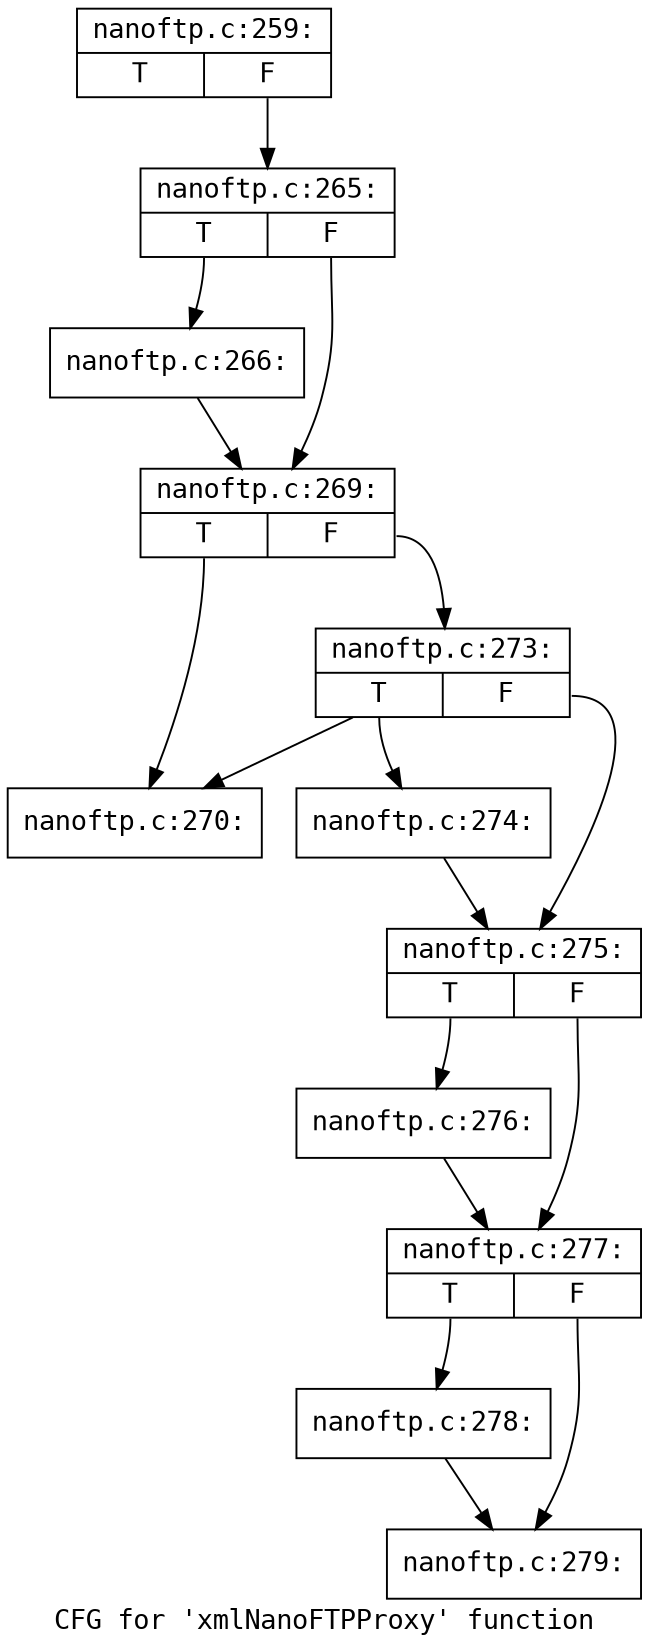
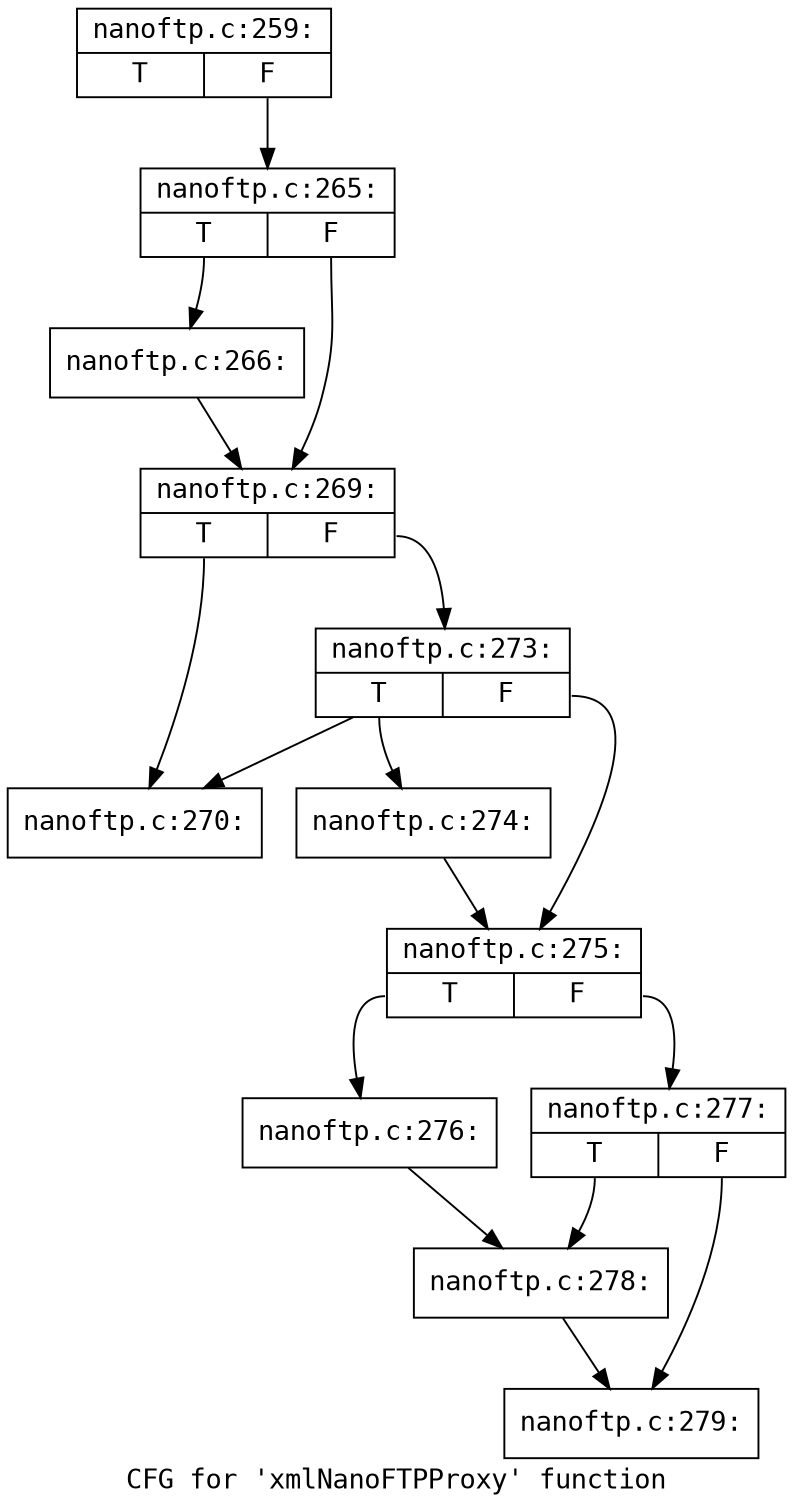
edge "nanoftp.c:276:" -> "nanoftp.c:277:": now "nanoftp.c:276:" -> "nanoftp.c:278:"
